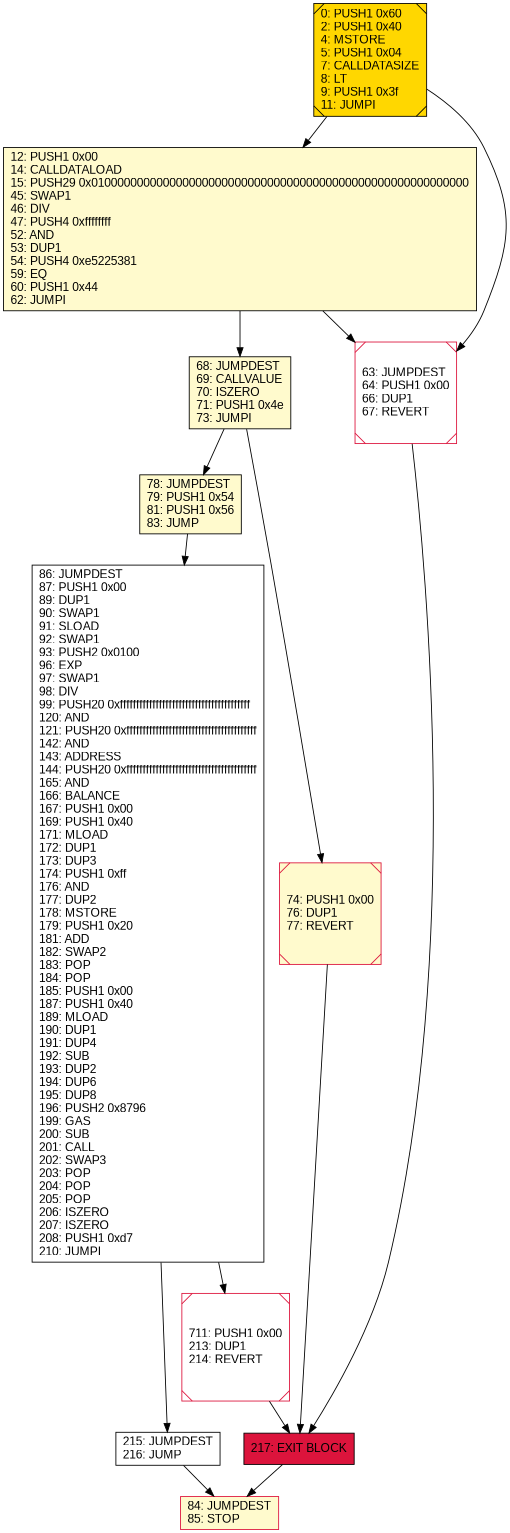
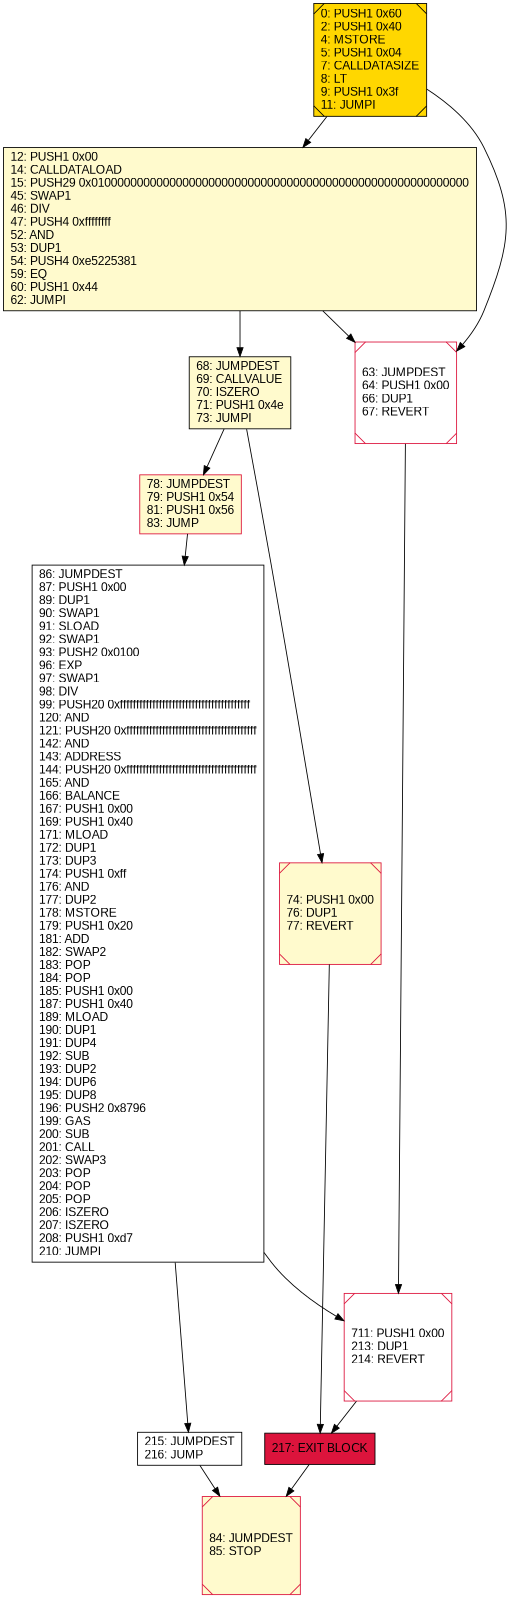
node "78: JUMPDEST 79: PUSH1 0x54 81: PUSH1 0x56 83: JUMP": color black -> crimson
edge "63: JUMPDEST 64: PUSH1 0x00 66: DUP1 67: REVERT" -> "217: EXIT BLOCK": now "63: JUMPDEST 64: PUSH1 0x00 66: DUP1 67: REVERT" -> "711: PUSH1 0x00 213: DUP1 214: REVERT"
node "84: JUMPDEST 85: STOP": shape box -> Msquare
